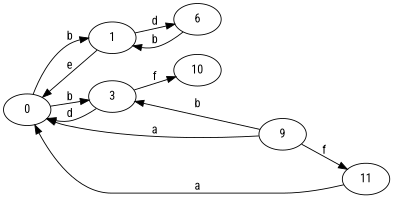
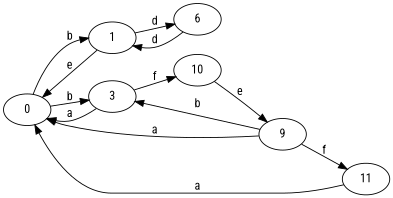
edge "6" -> "1": label "b" -> "d"
edge "10" -> "9": added, label "e"
edge "3" -> "0": label "d" -> "a"
